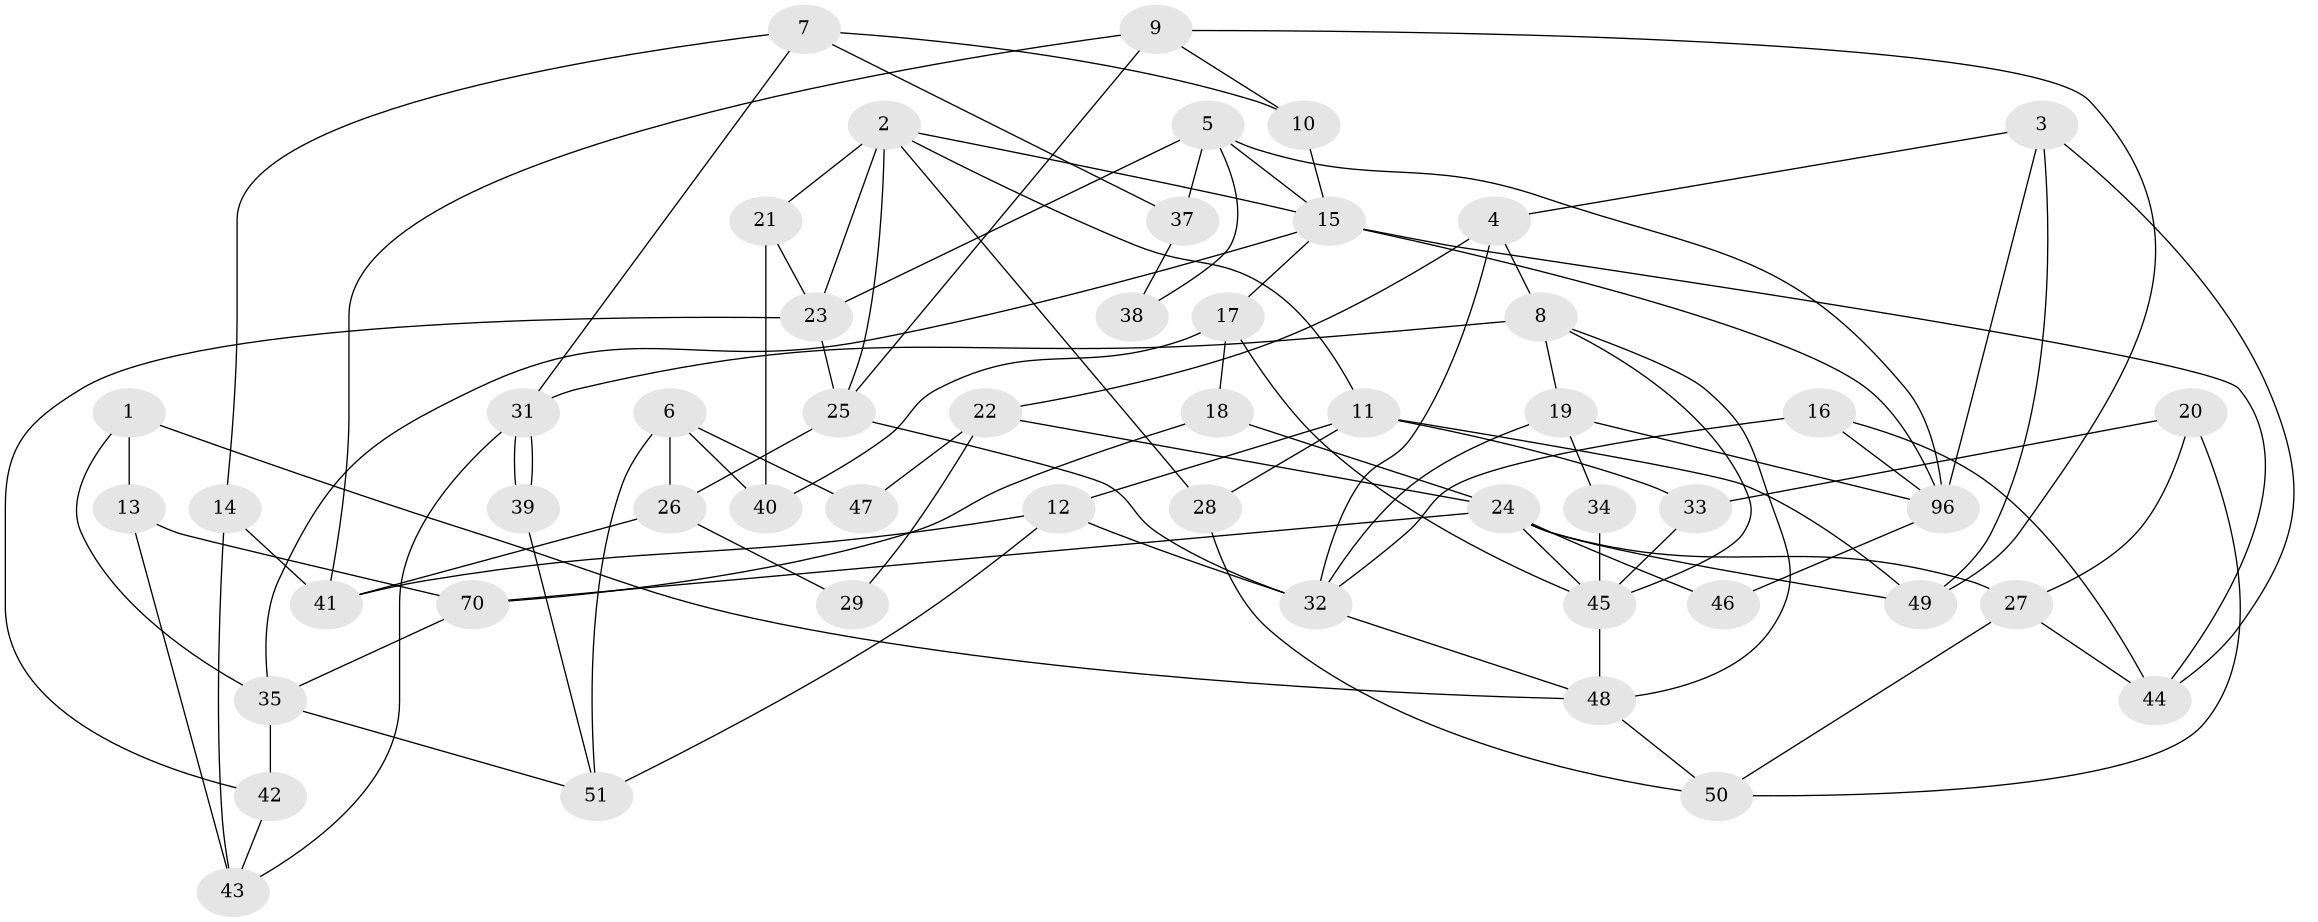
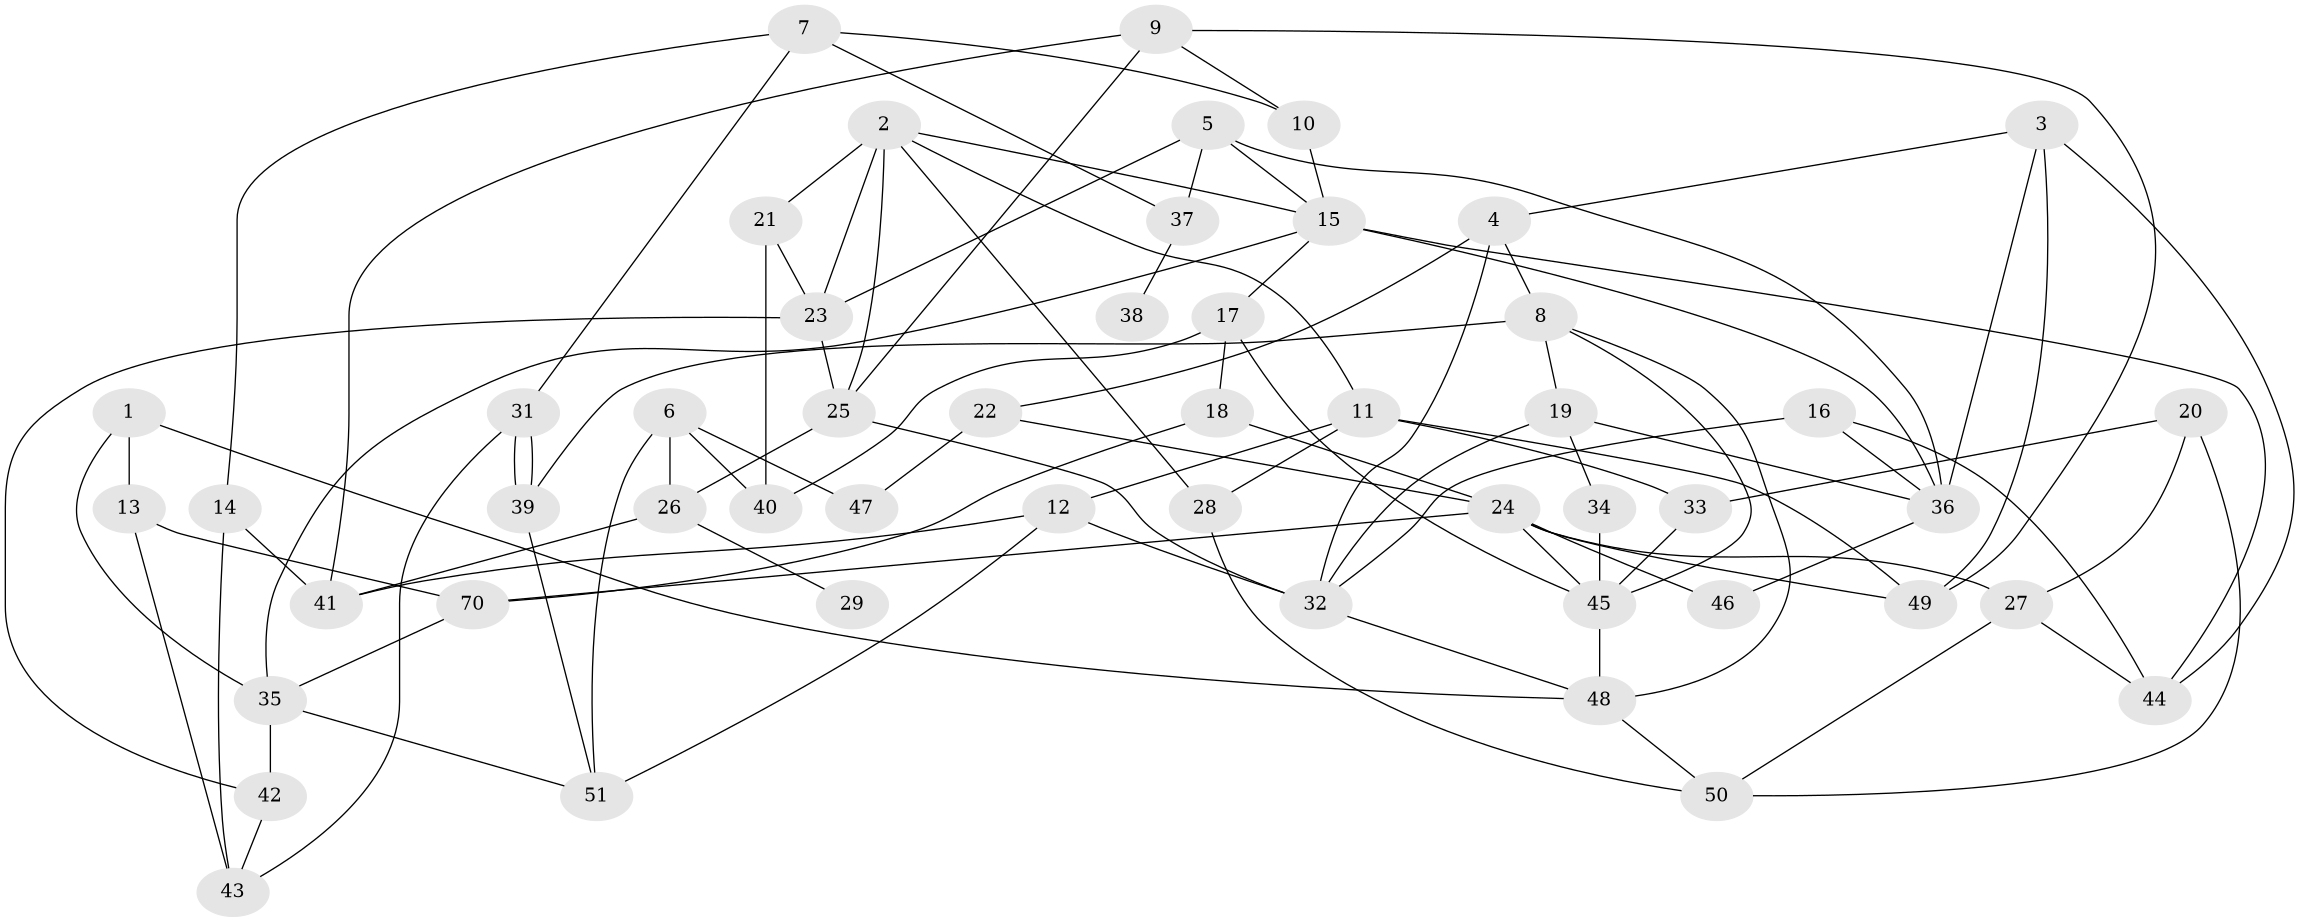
edge "5" -- "38": removed
edge "8" -- "31": now "8" -- "39"
node "96": label "96" -> "36"
edge "22" -- "29": removed
